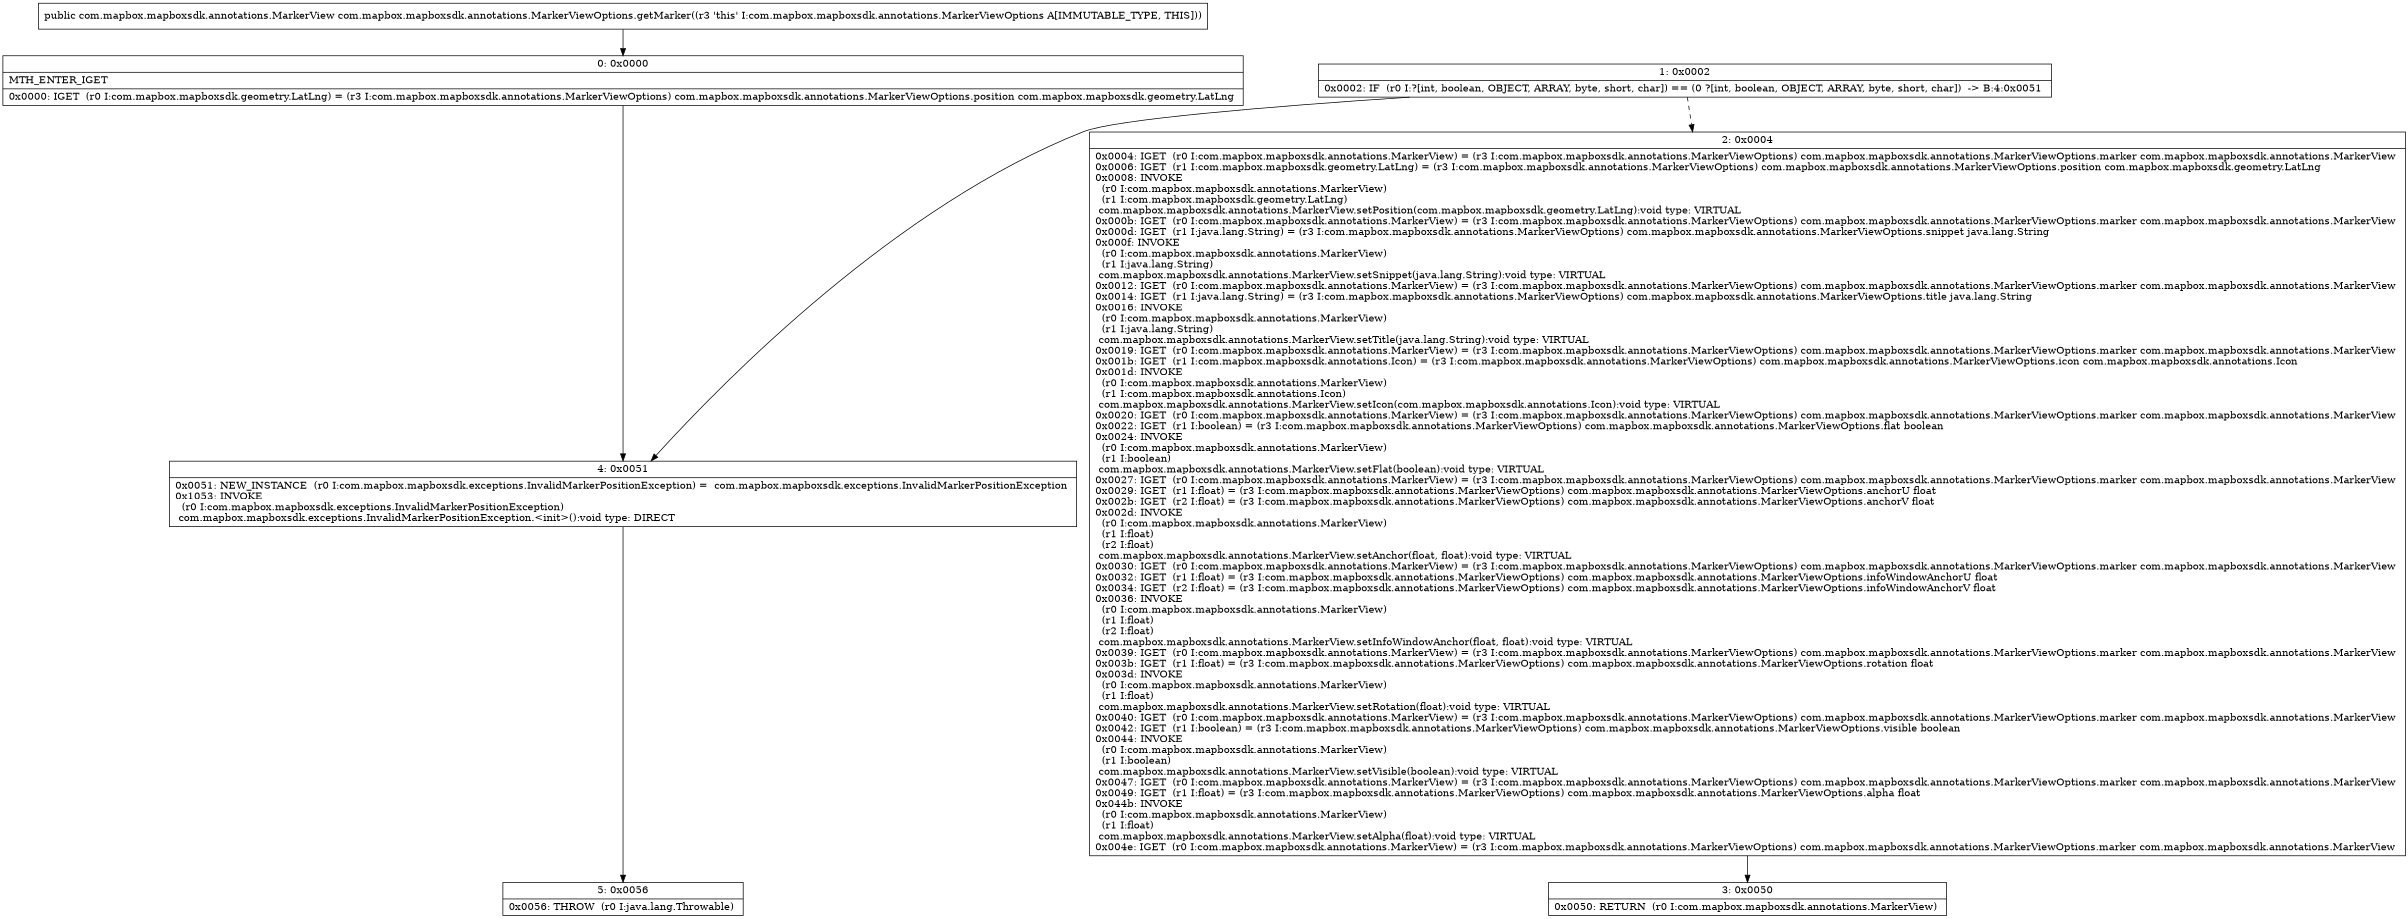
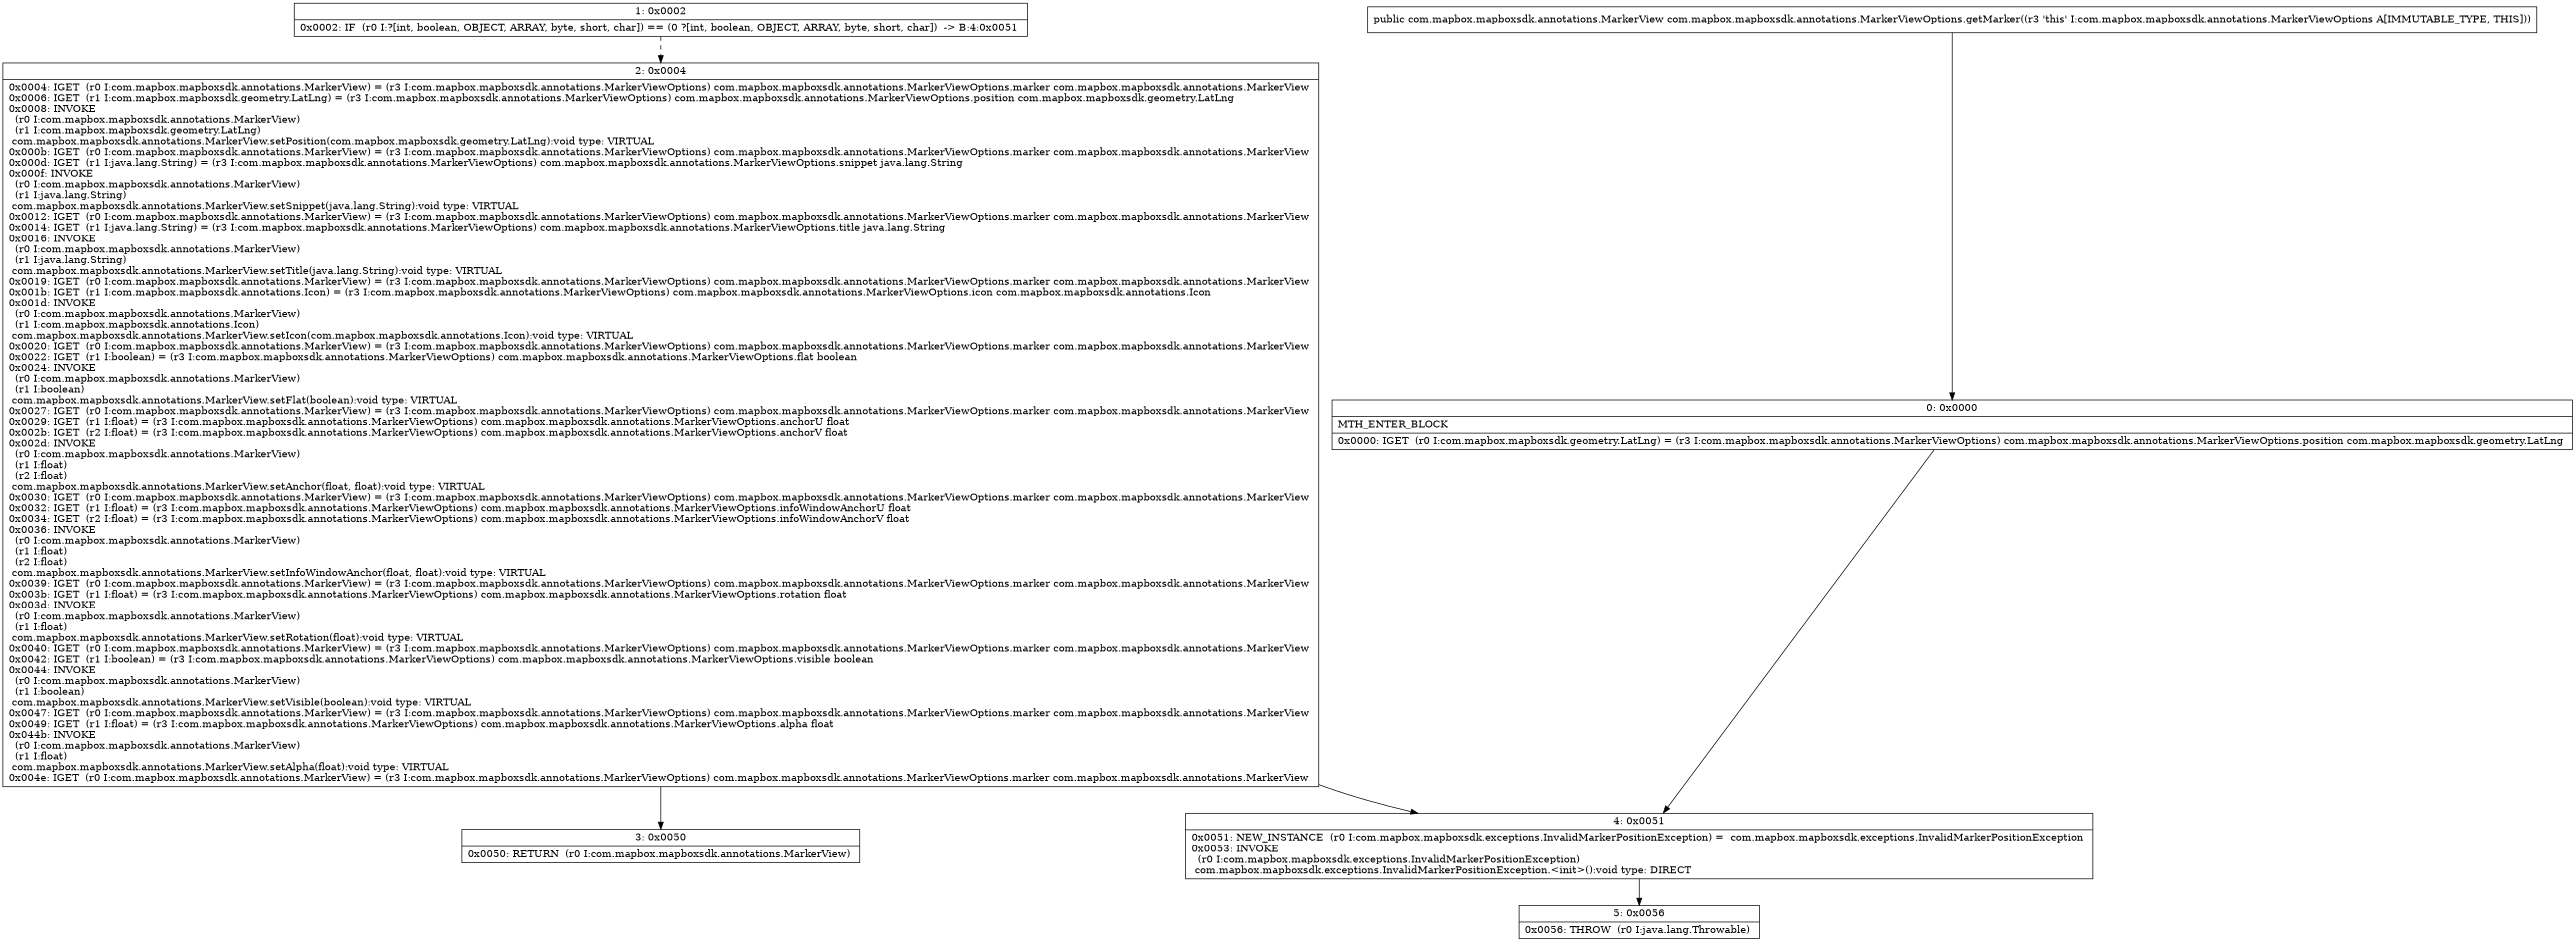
node "0: 0x0000": text "MTH_ENTER_IGET" -> "MTH_ENTER_BLOCK"
edge "1: 0x0002" -> "4: 0x0051": now "2: 0x0004" -> "4: 0x0051"
node "4: 0x0051": text "0x1053: INVOKE" -> "0x0053: INVOKE"
